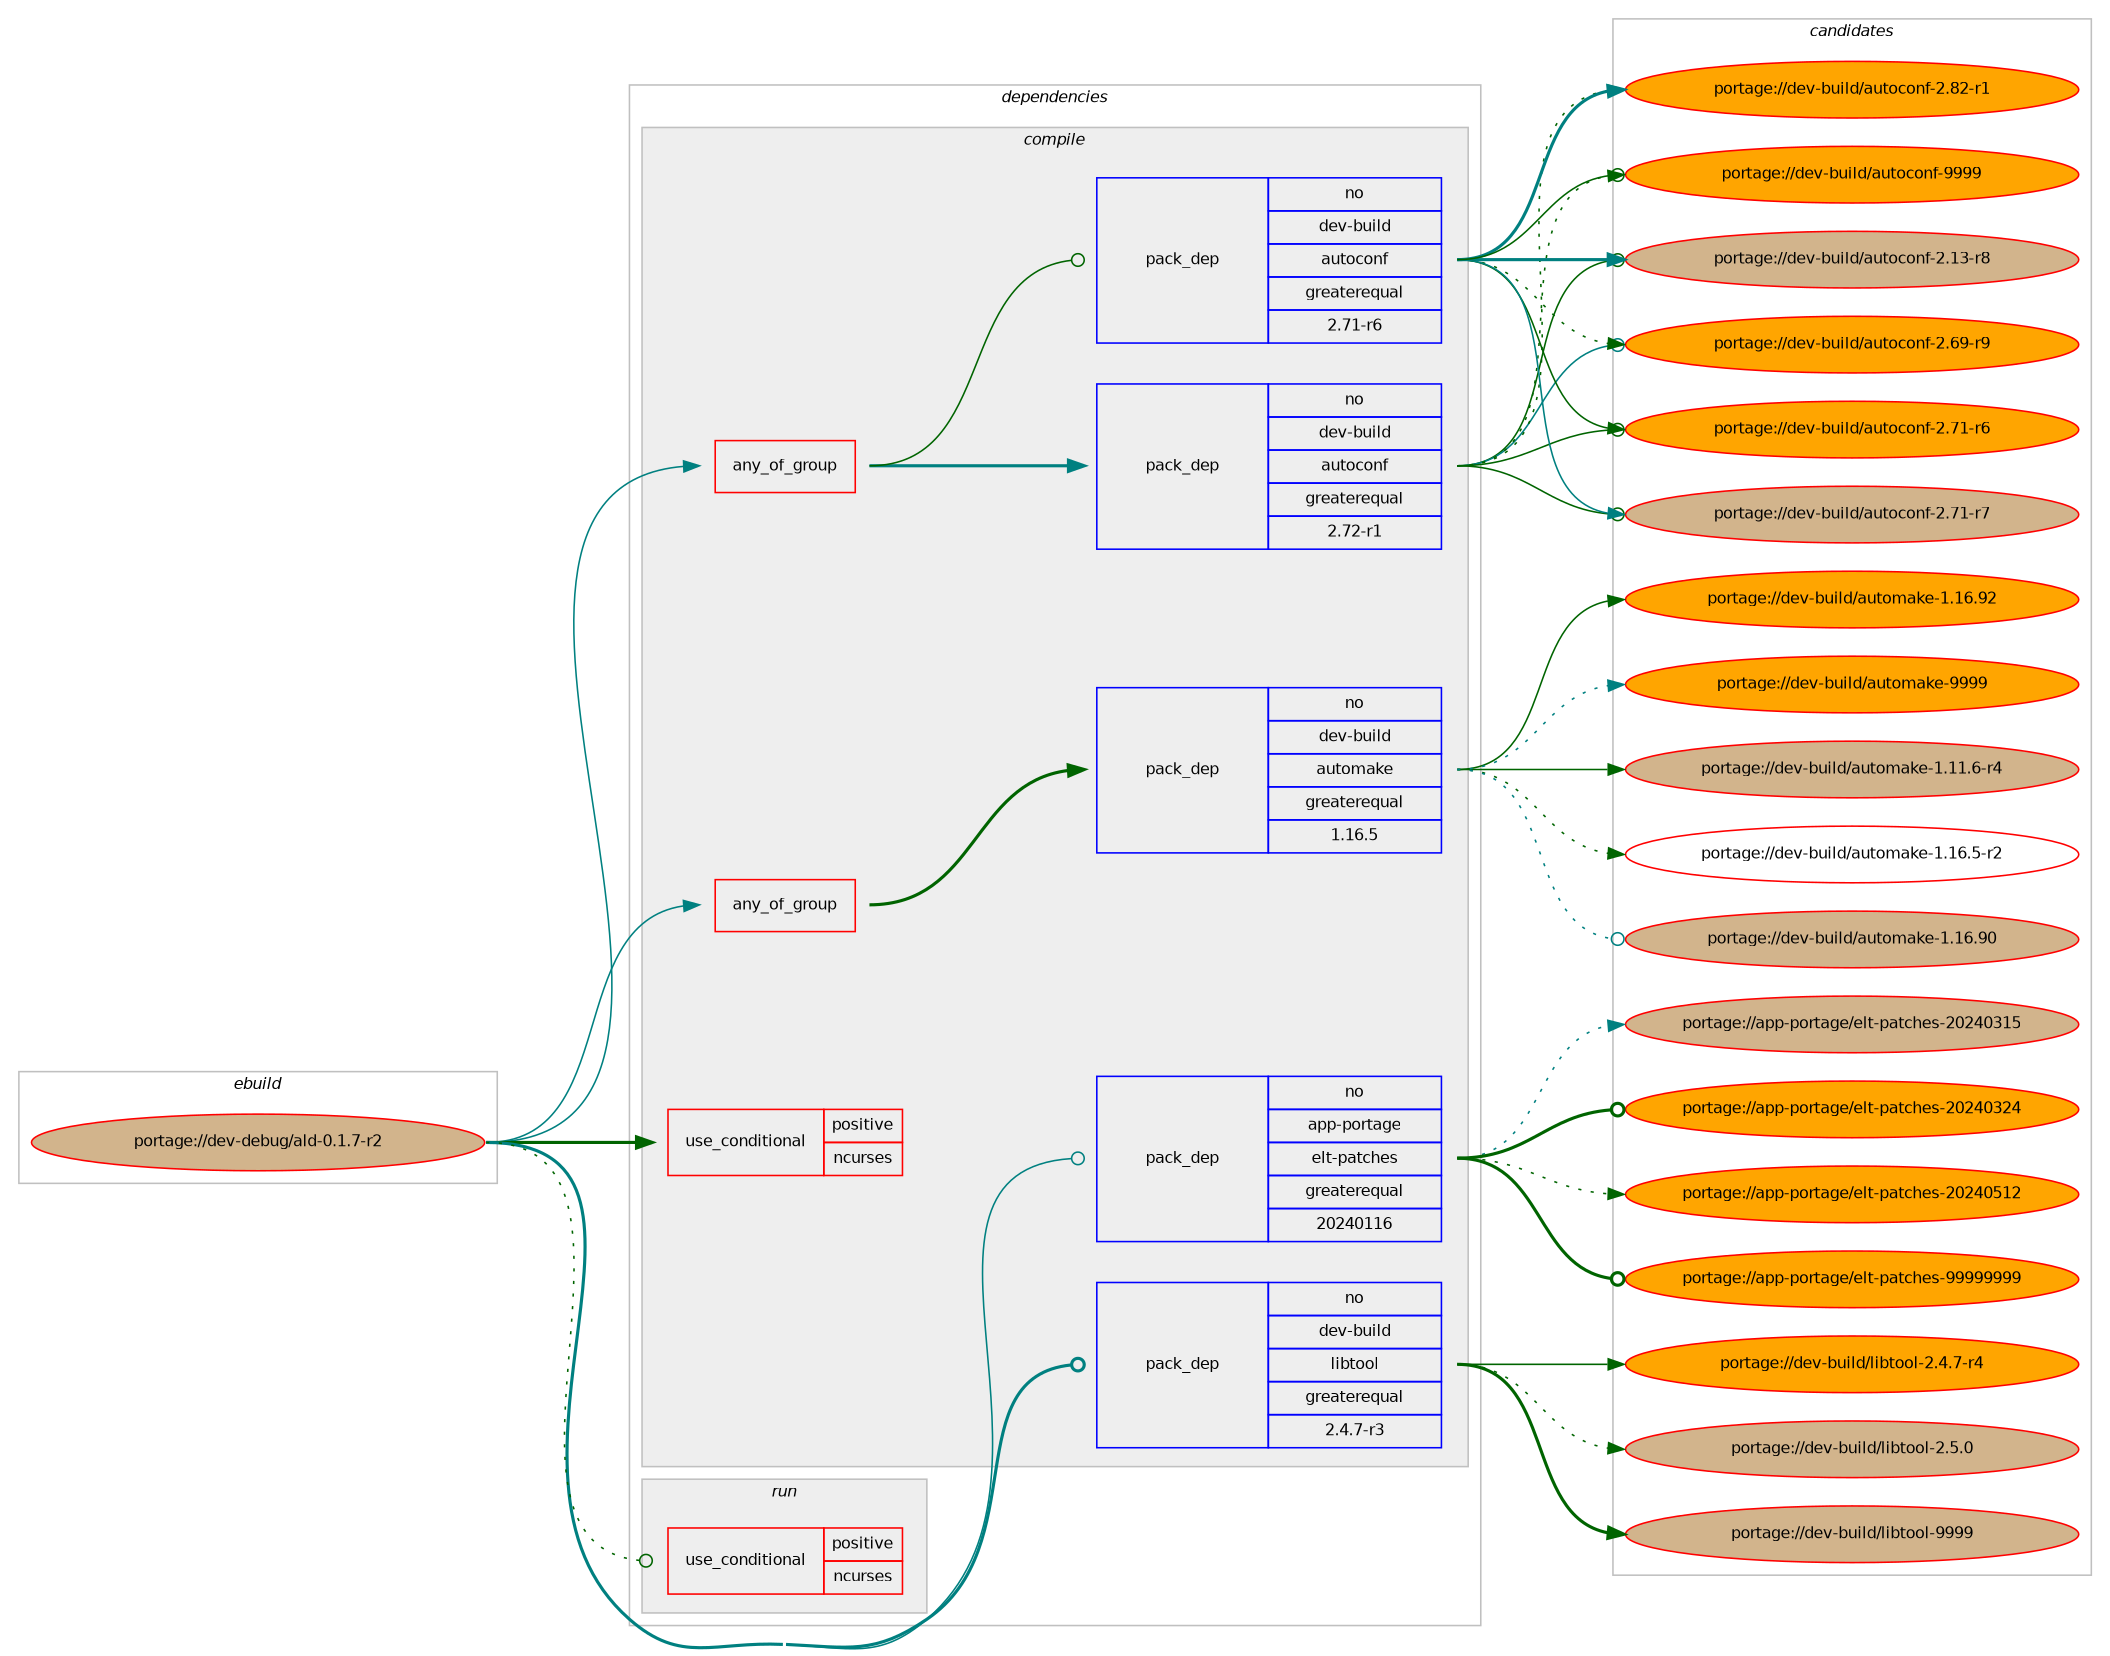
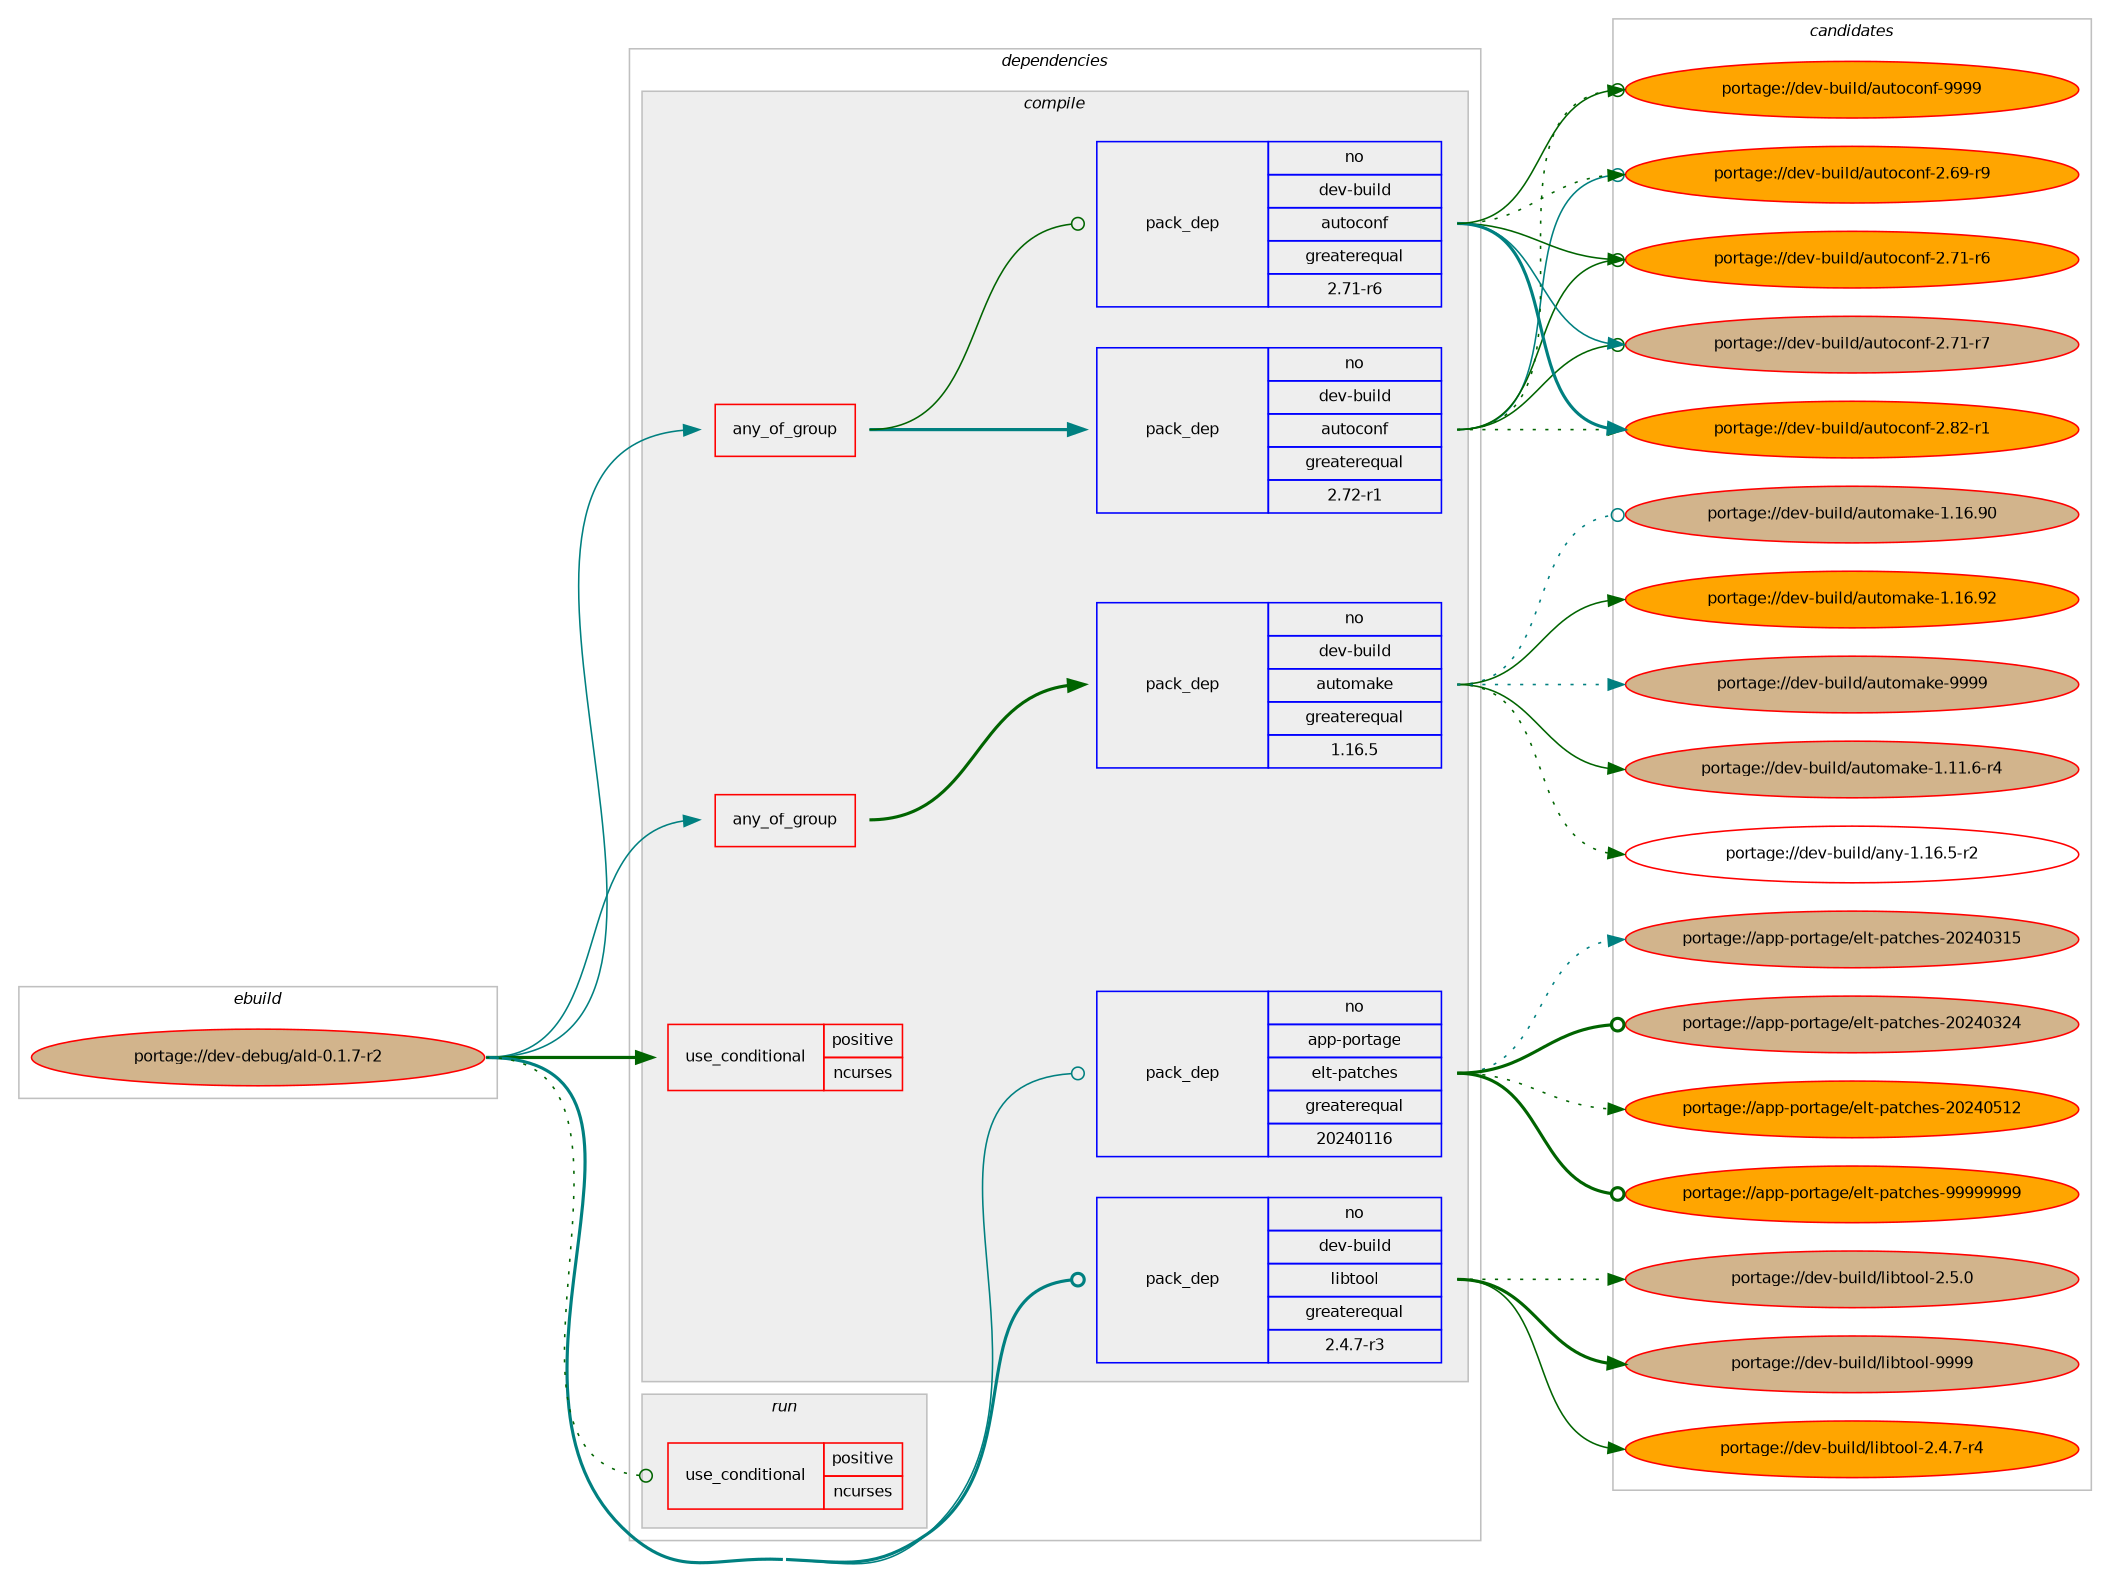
node "portage://dev-build/autoconf-2.13-r8": removed
node "portage://dev-build/automake-9999": fillcolor orange -> tan
node "portage://dev-build/automake-1.16.5-r2": label "portage://dev-build/automake-1.16.5-r2" -> "portage://dev-build/any-1.16.5-r2"
node "portage://app-portage/elt-patches-20240324": fillcolor orange -> tan
